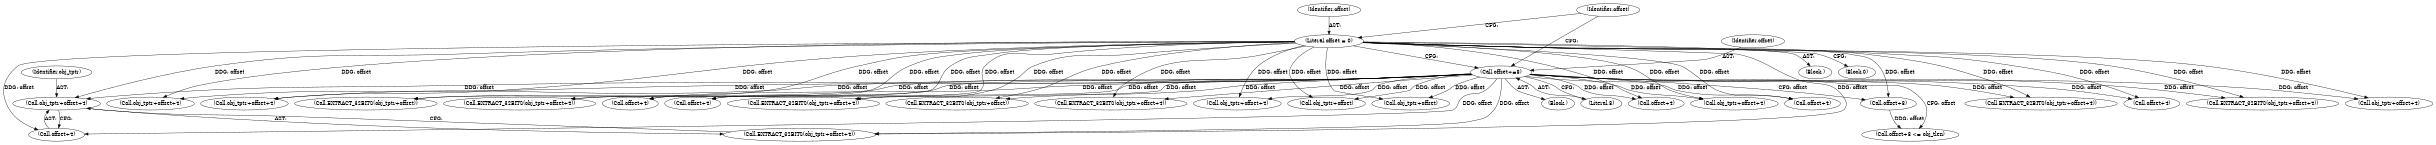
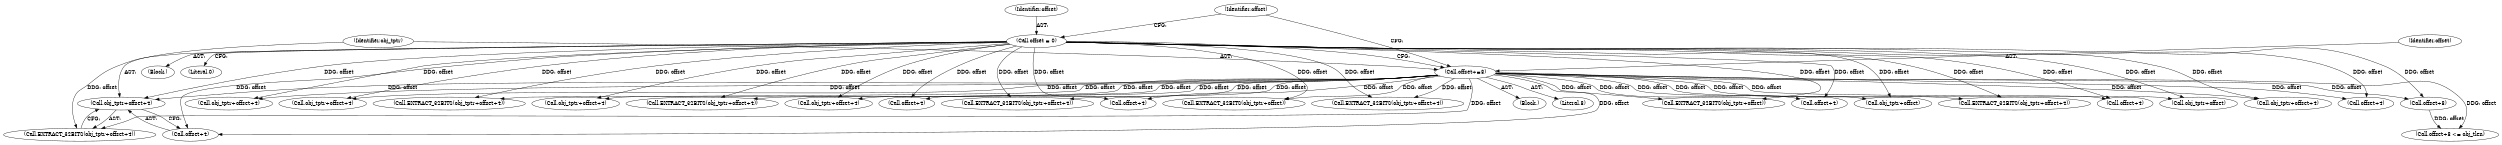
node "(Literal,offset = 0)": label "(Literal,offset = 0)" -> "(Call,offset = 0)"
node "(Block,0)": label "(Block,0)" -> "(Literal,0)"
edge "(Call,offset+=8)" -> "(Literal,8)": label "CFG: " -> "AST: "
edge "(Call,offset+=8)" -> "(Call,offset+8)": label "CFG: offset" -> "DDG: offset"
edge "(Literal,8)" -> "(Call,offset+=8)": now "(Identifier,obj_tptr)" -> "(Call,offset+=8)"
edge "(Call,offset+=8)" -> "(Call,offset+8 <= obj_tlen)": label "CFG: offset" -> "DDG: offset"
